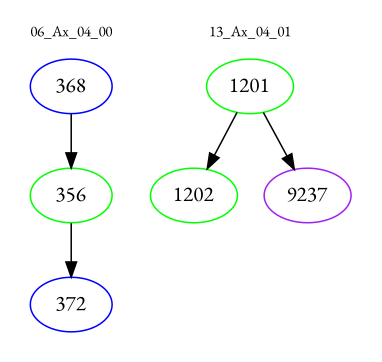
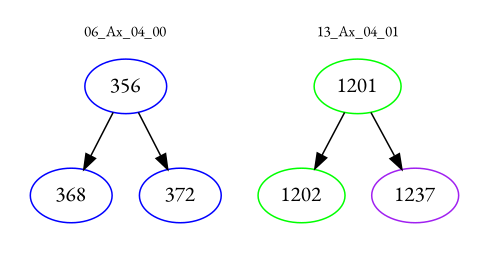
edge "368" -> "356": reversed
node "356": color green -> blue
node "9237": label "9237" -> "1237"
